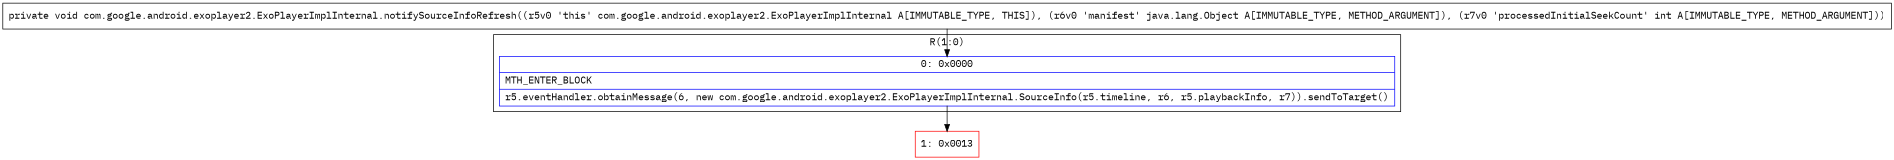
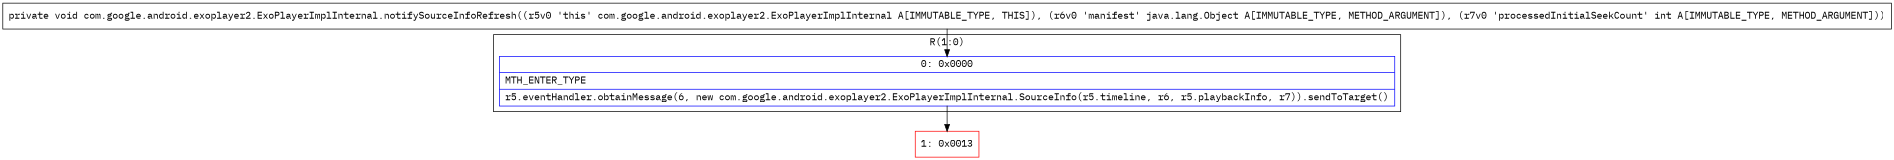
node "0: 0x0000": text "MTH_ENTER_BLOCK" -> "MTH_ENTER_TYPE"
